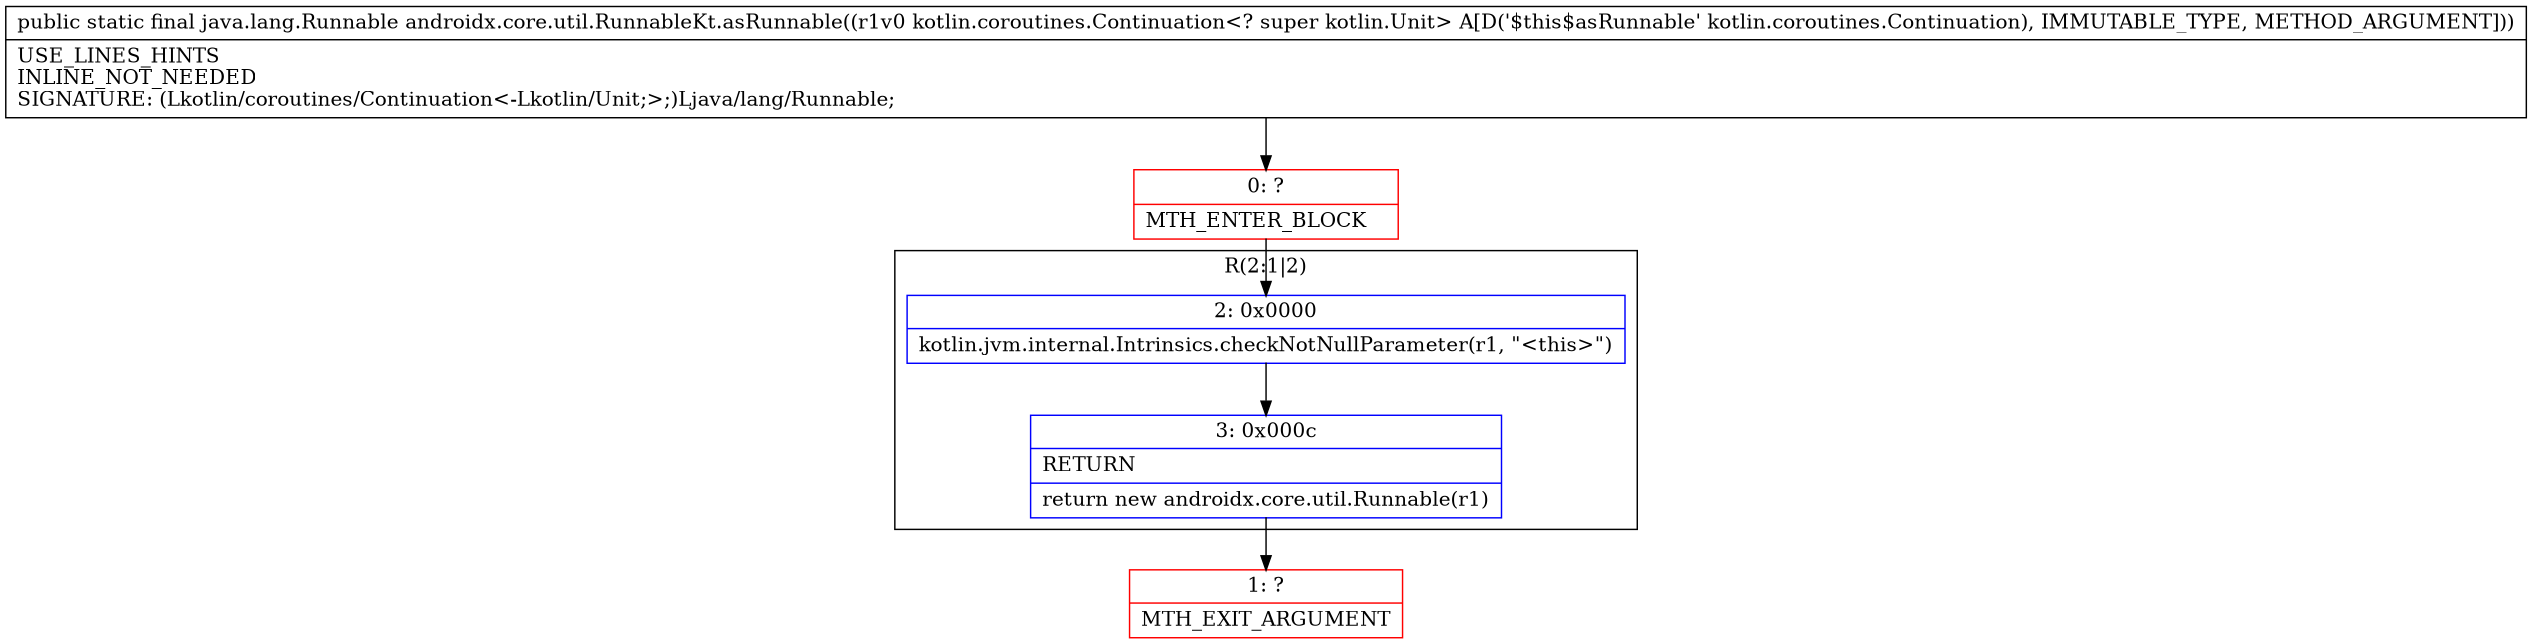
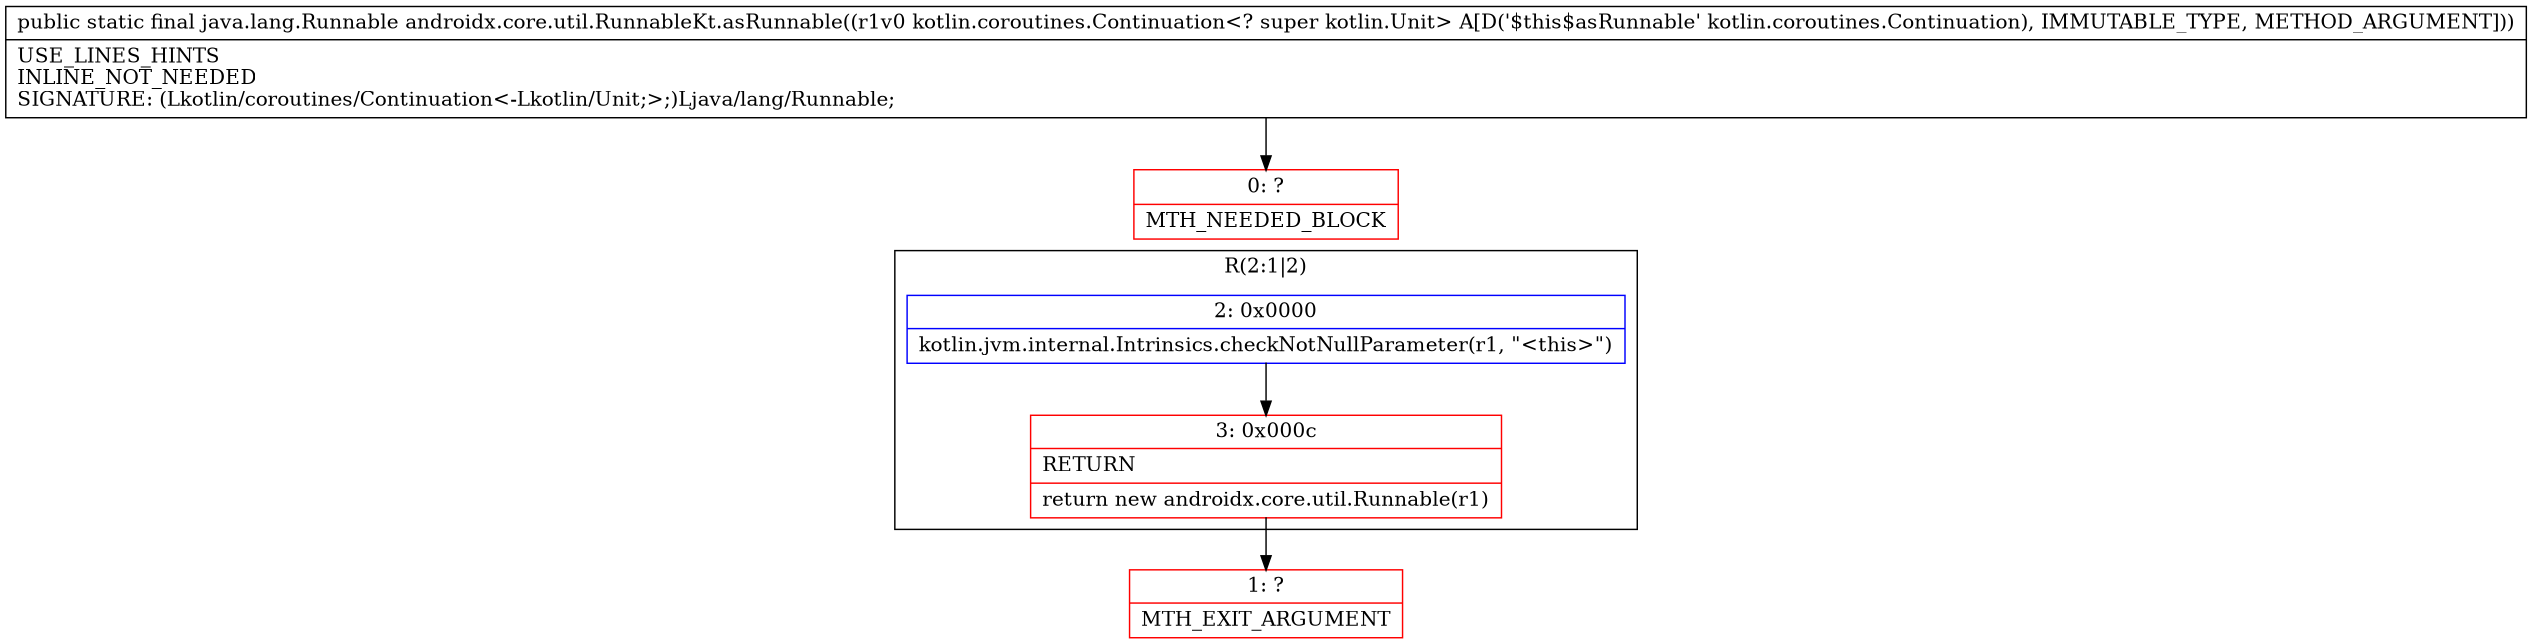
node "0: ?": text "MTH_ENTER_BLOCK" -> "MTH_NEEDED_BLOCK"
edge "0: ?" -> "2: 0x0000": removed
node "3: 0x000c": color blue -> red
